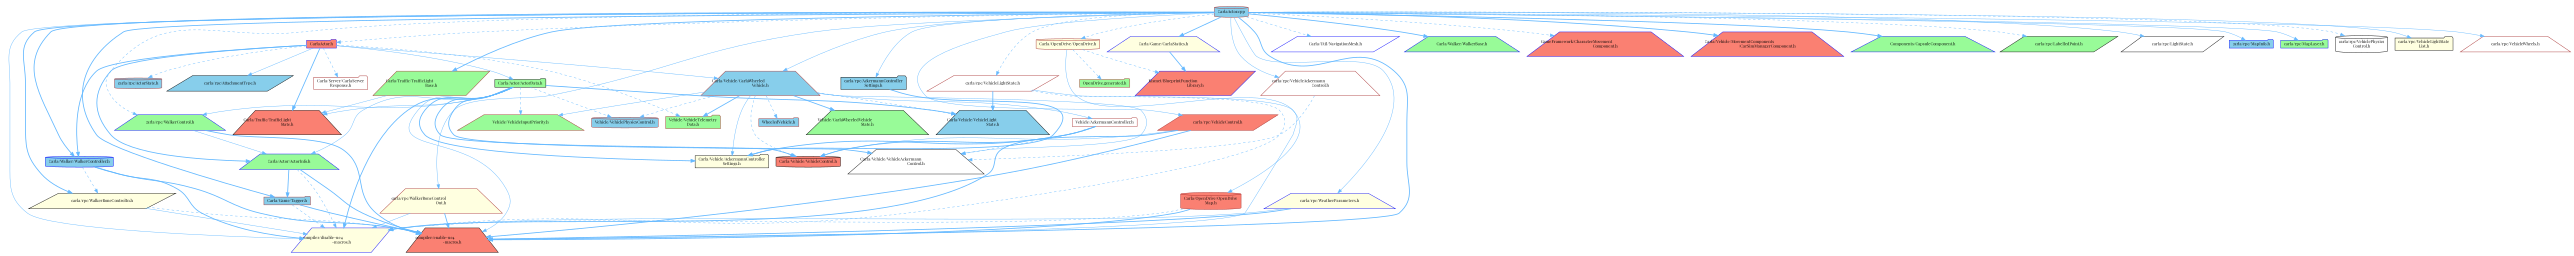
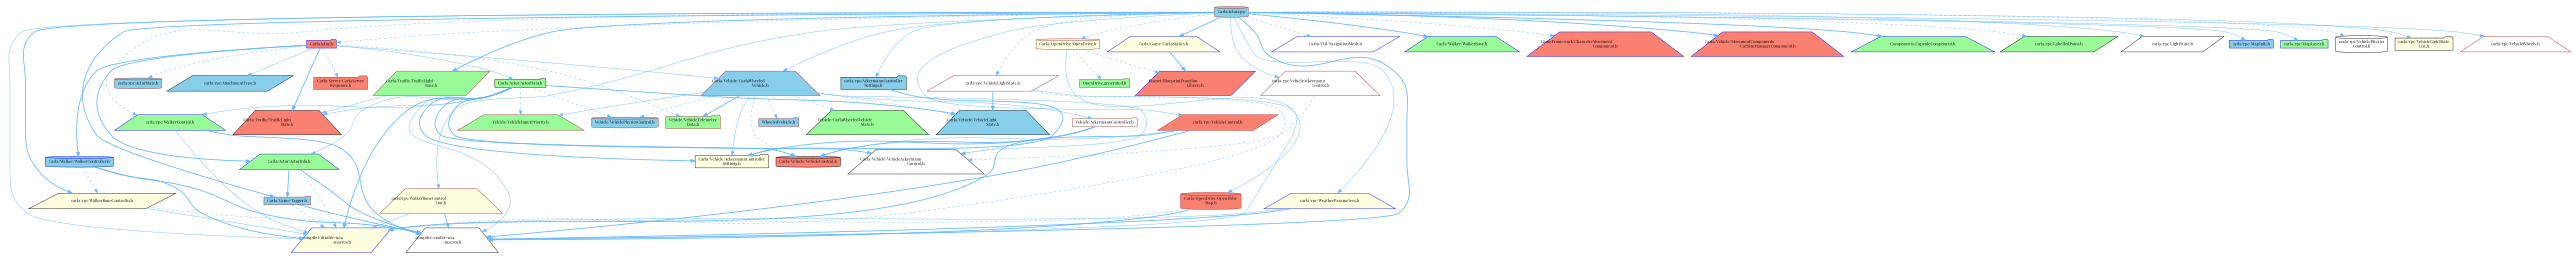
edge "CarlaActor.cpp" -> "Carla/Walker/WalkerController.h": removed
node "Carla/Server/CarlaServer Response.h": fillcolor white -> salmon
edge "Carla/Vehicle/CarlaWheeled Vehicle.h" -> "Vehicle/CarlaWheeledVehicle State.h": style bold -> dashed
edge "carla/rpc/WalkerControl.h" -> "Carla/Actor/ActorInfo.h": now "carla/rpc/WalkerControl.h" -> "compiler/disable-ue4 -macros.h"
node "compiler/enable-ue4 -macros.h": fillcolor salmon -> white
